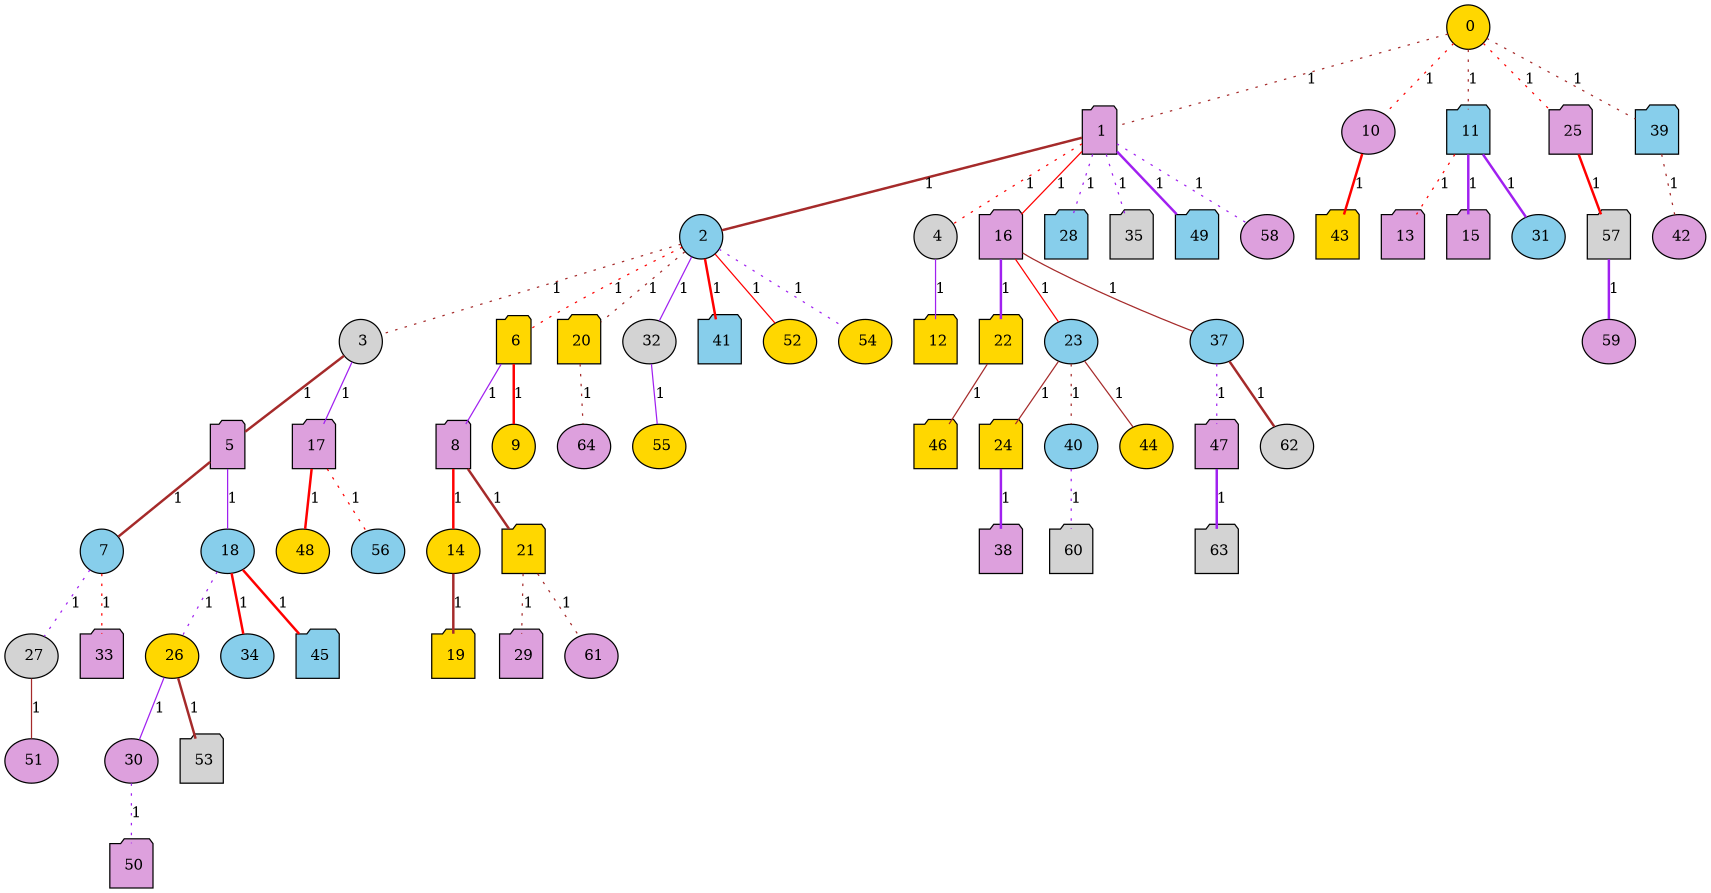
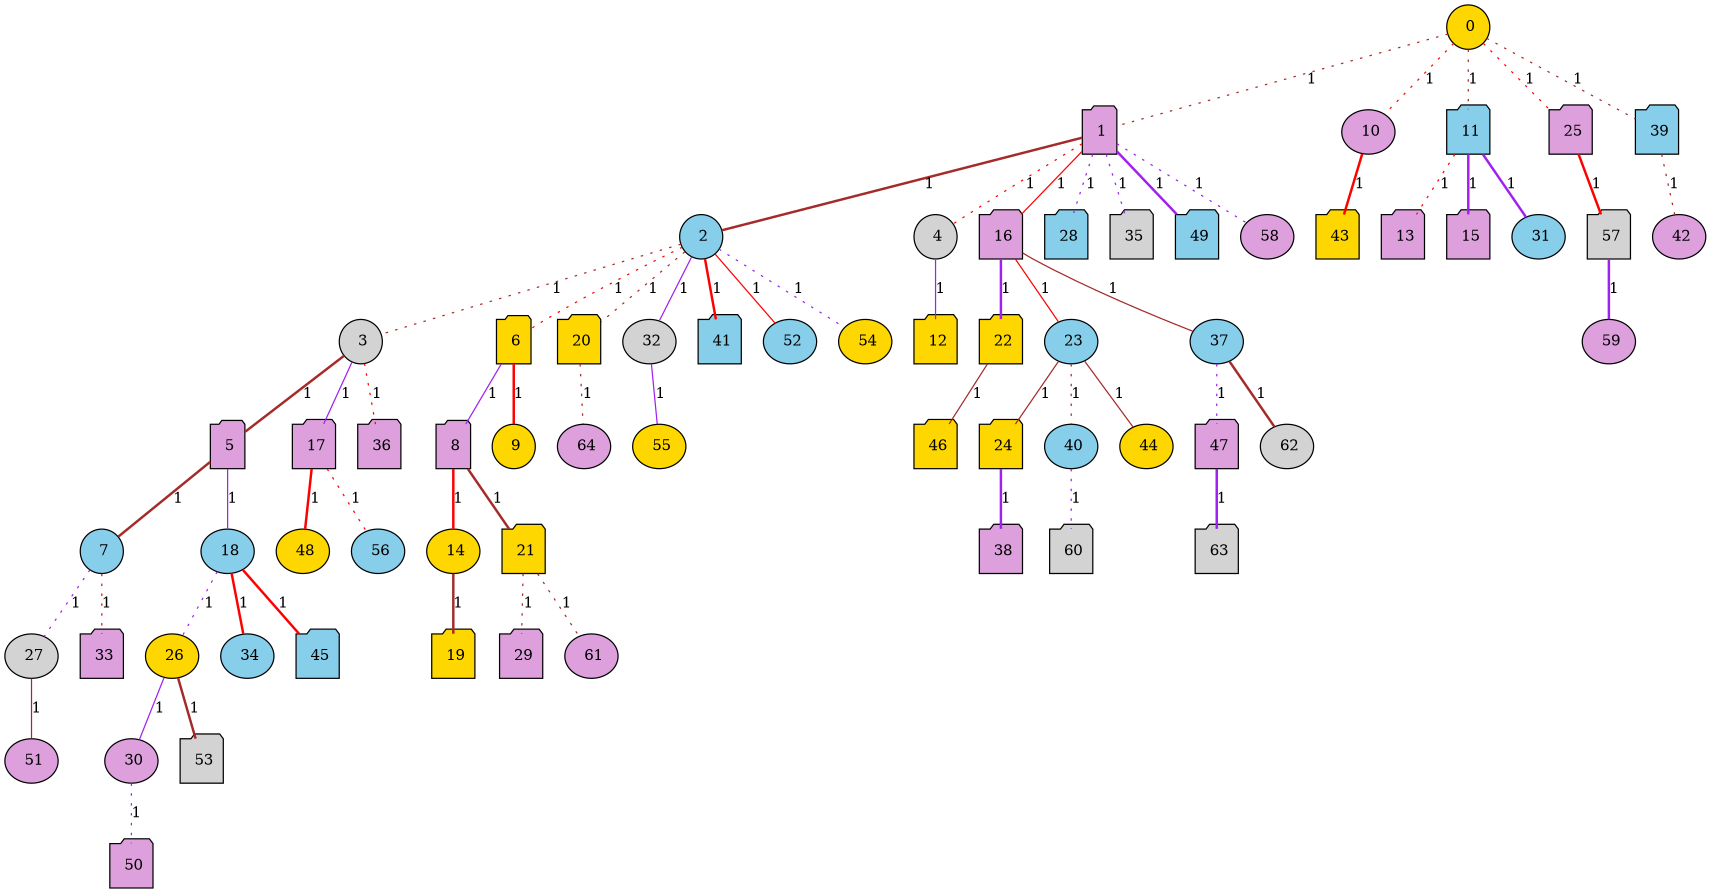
node "52": fillcolor gold -> skyblue
node "36": added
